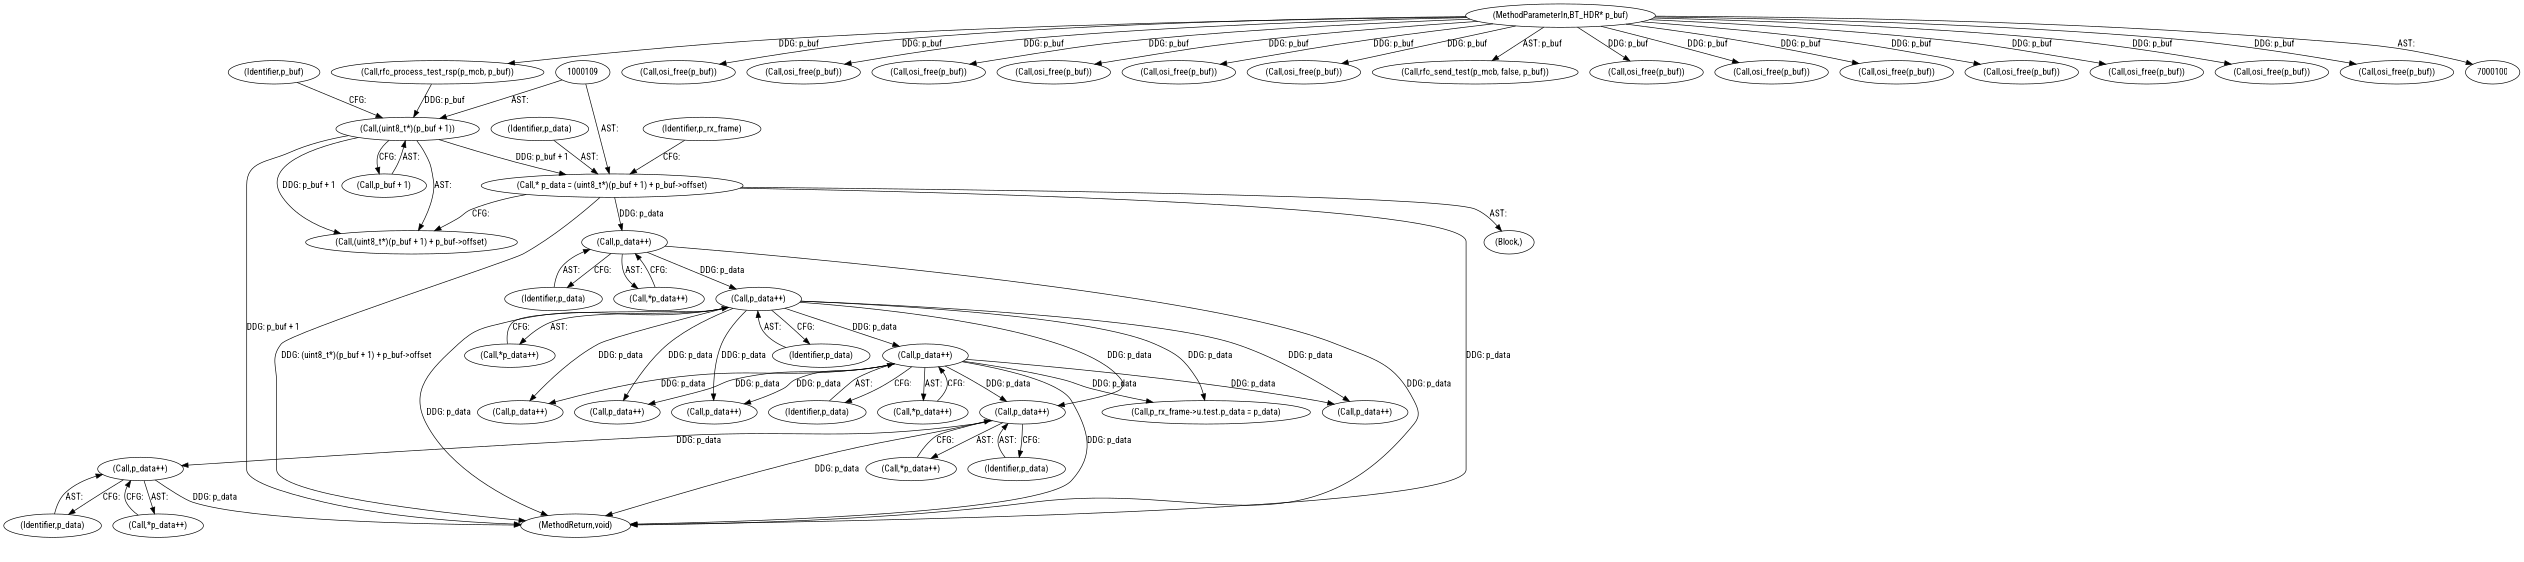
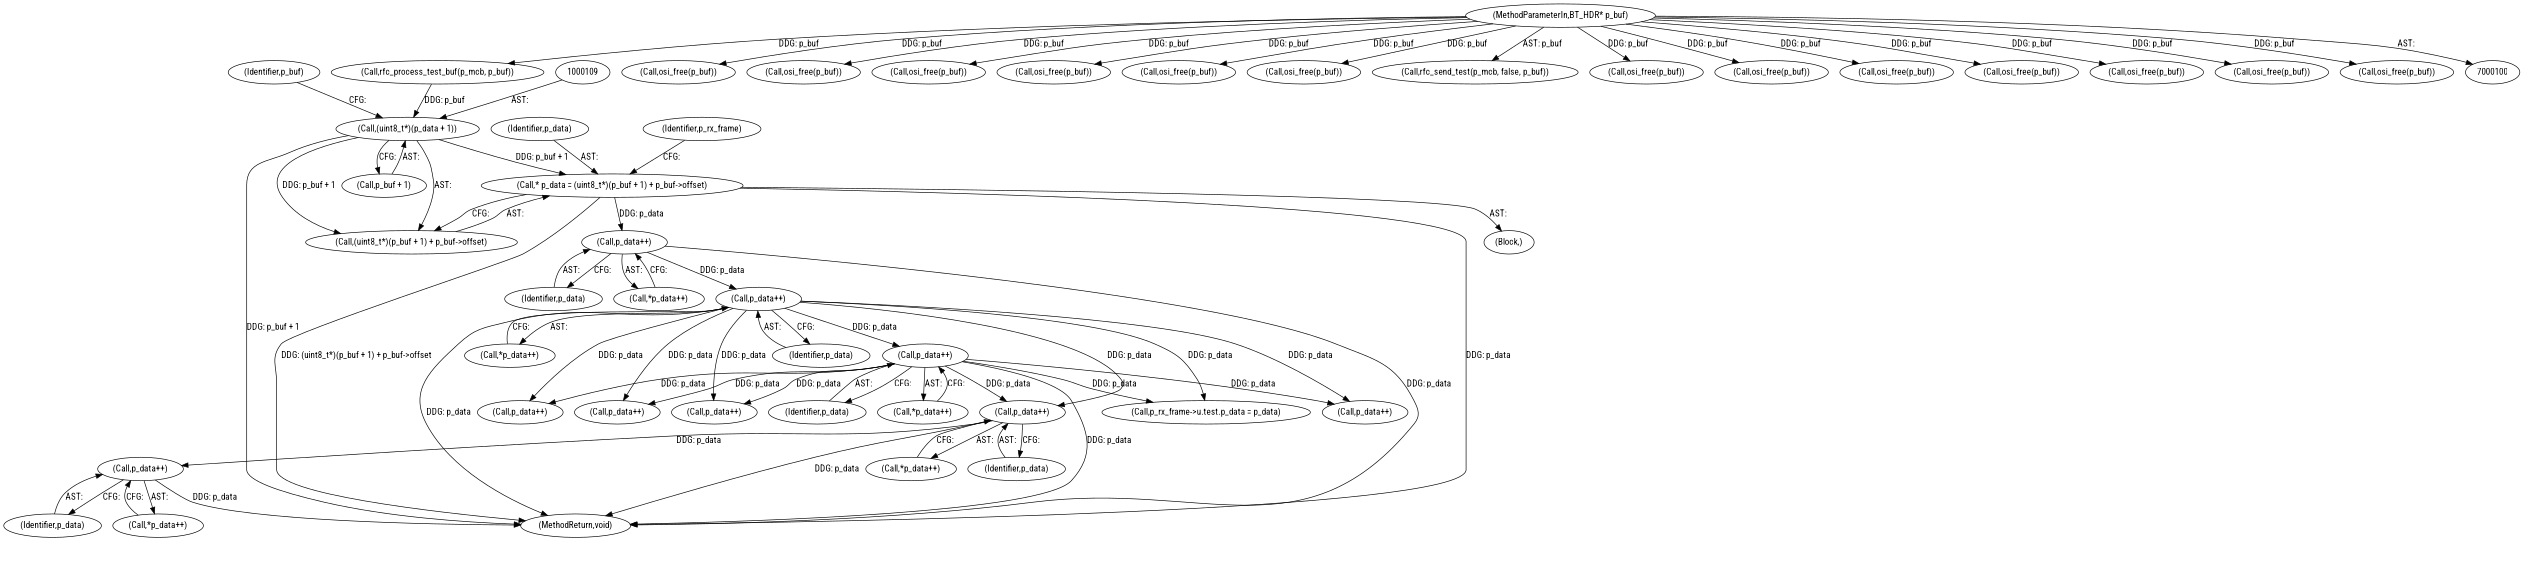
node "(Call,rfc_process_test_rsp(p_mcb, p_buf))": label "(Call,rfc_process_test_rsp(p_mcb, p_buf))" -> "(Call,rfc_process_test_buf(p_mcb, p_buf))"
edge "1000109" -> "(Call,* p_data = (uint8_t*)(p_buf + 1) + p_buf->offset)": now "(Call,(uint8_t*)(p_buf + 1) + p_buf->offset)" -> "(Call,* p_data = (uint8_t*)(p_buf + 1) + p_buf->offset)"
node "(Call,(uint8_t*)(p_buf + 1))": label "(Call,(uint8_t*)(p_buf + 1))" -> "(Call,(uint8_t*)(p_data + 1))"
